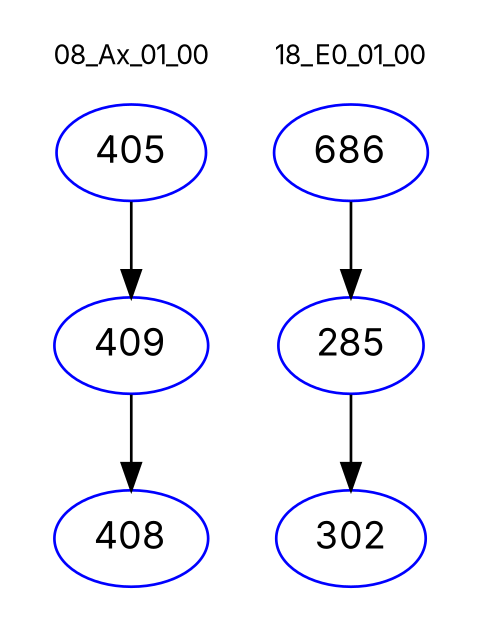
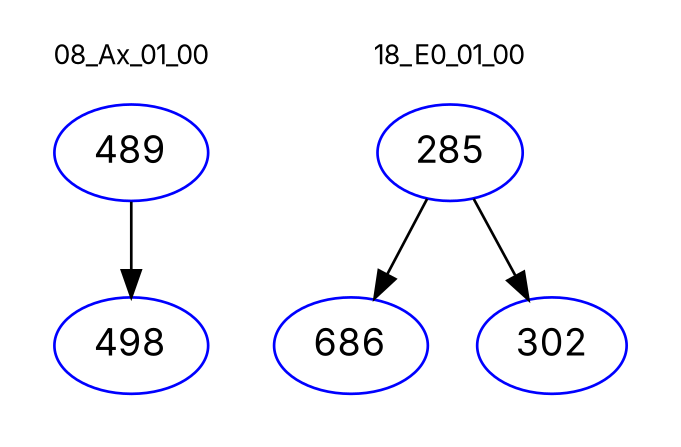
node "405": removed
edge "686" -> "285": reversed
node "409": label "409" -> "489"
node "408": label "408" -> "498"
